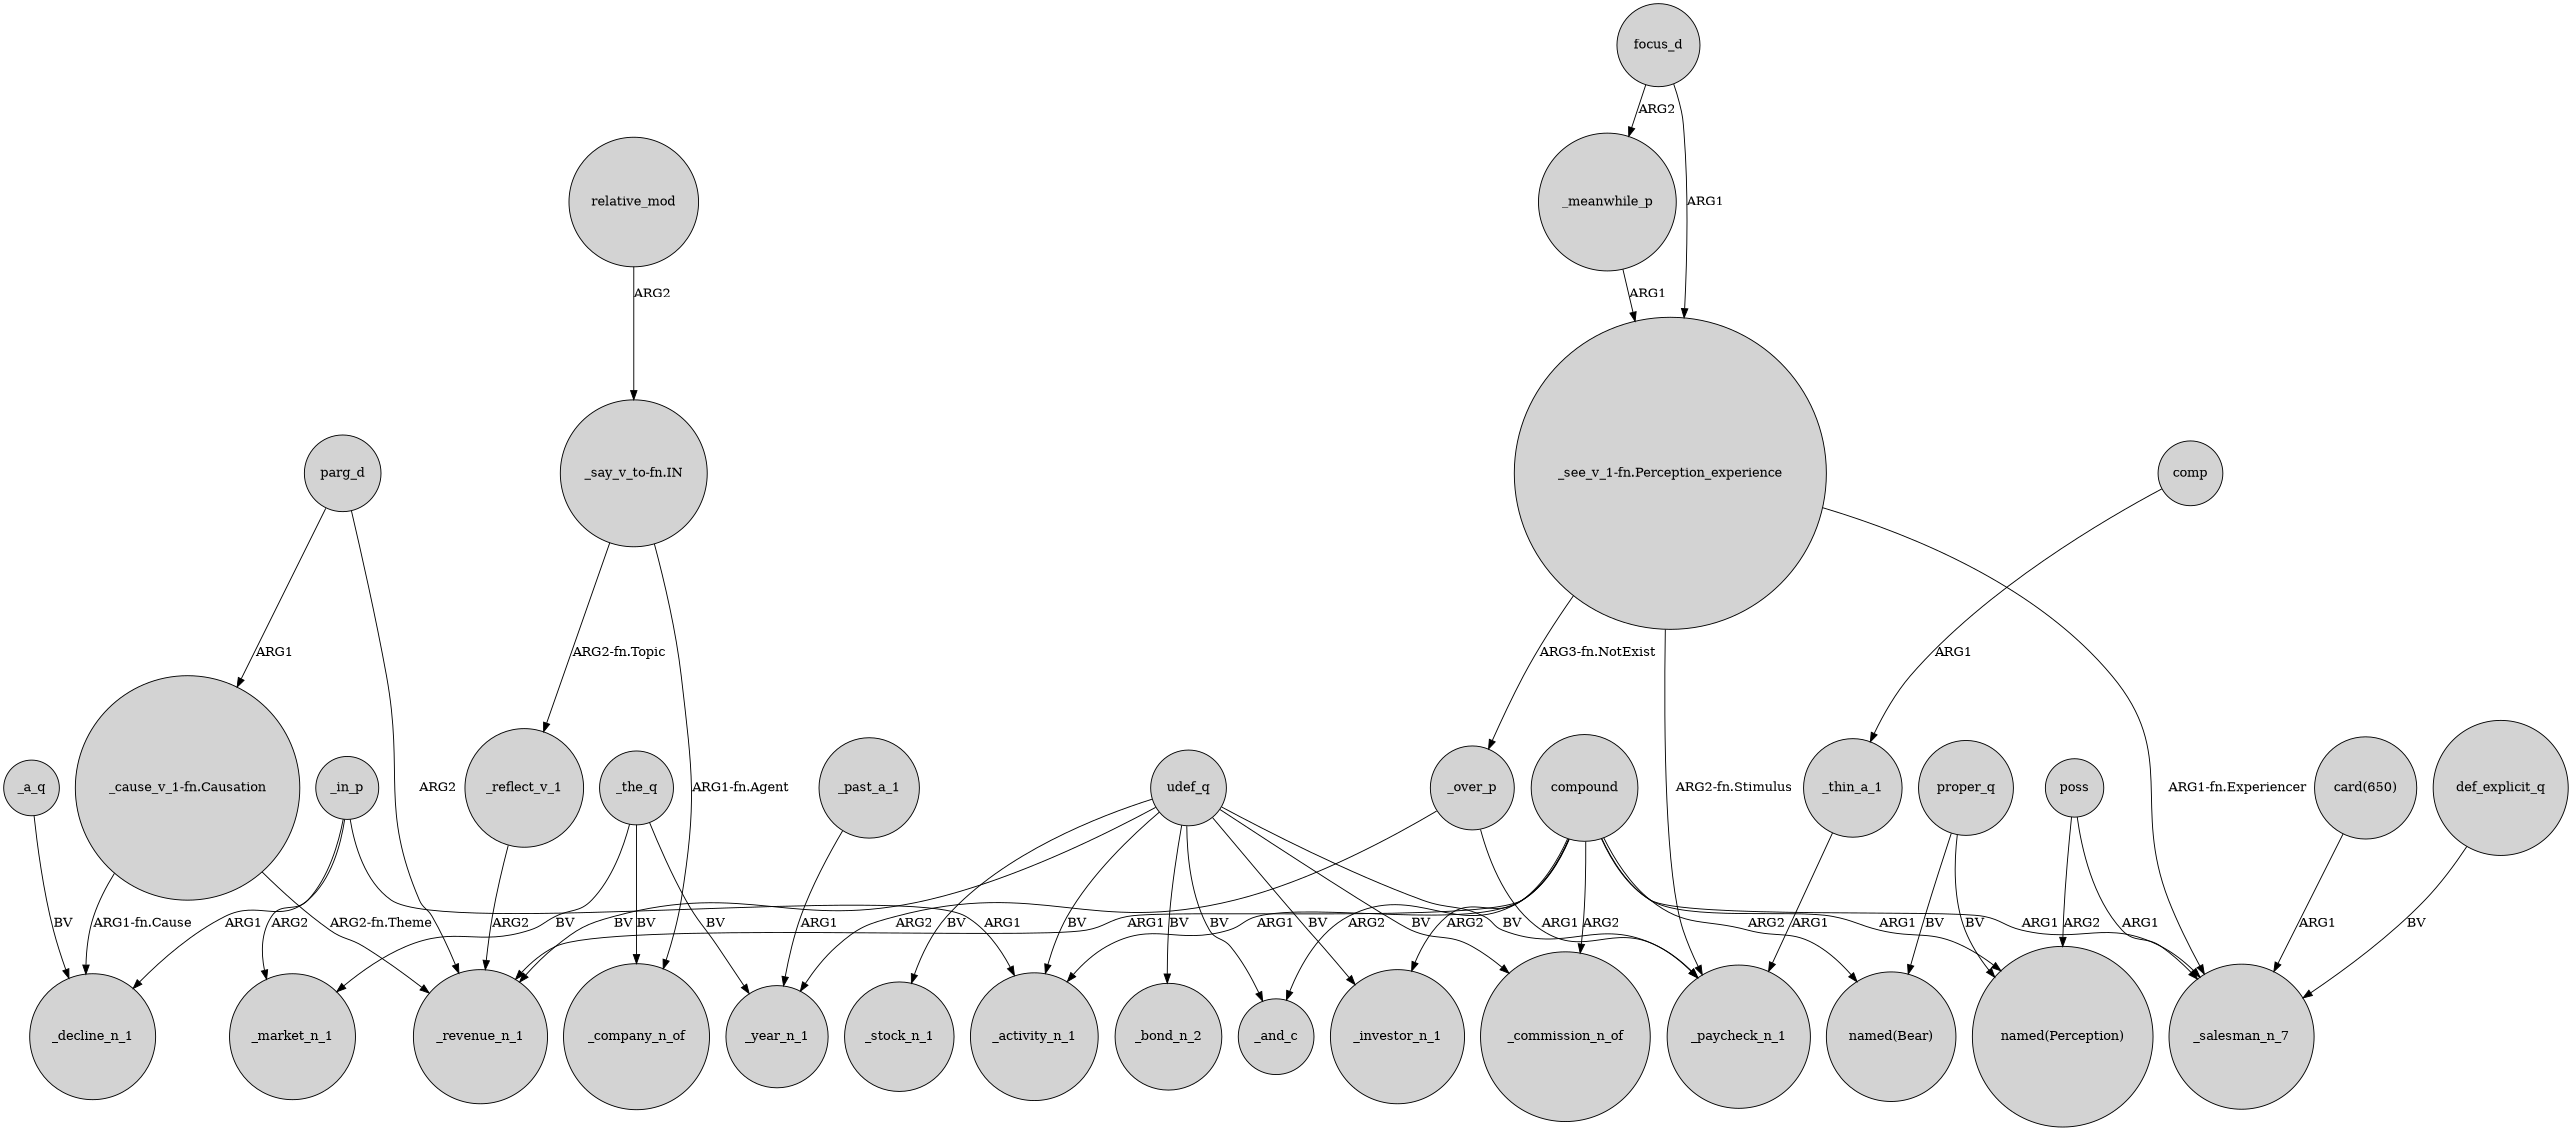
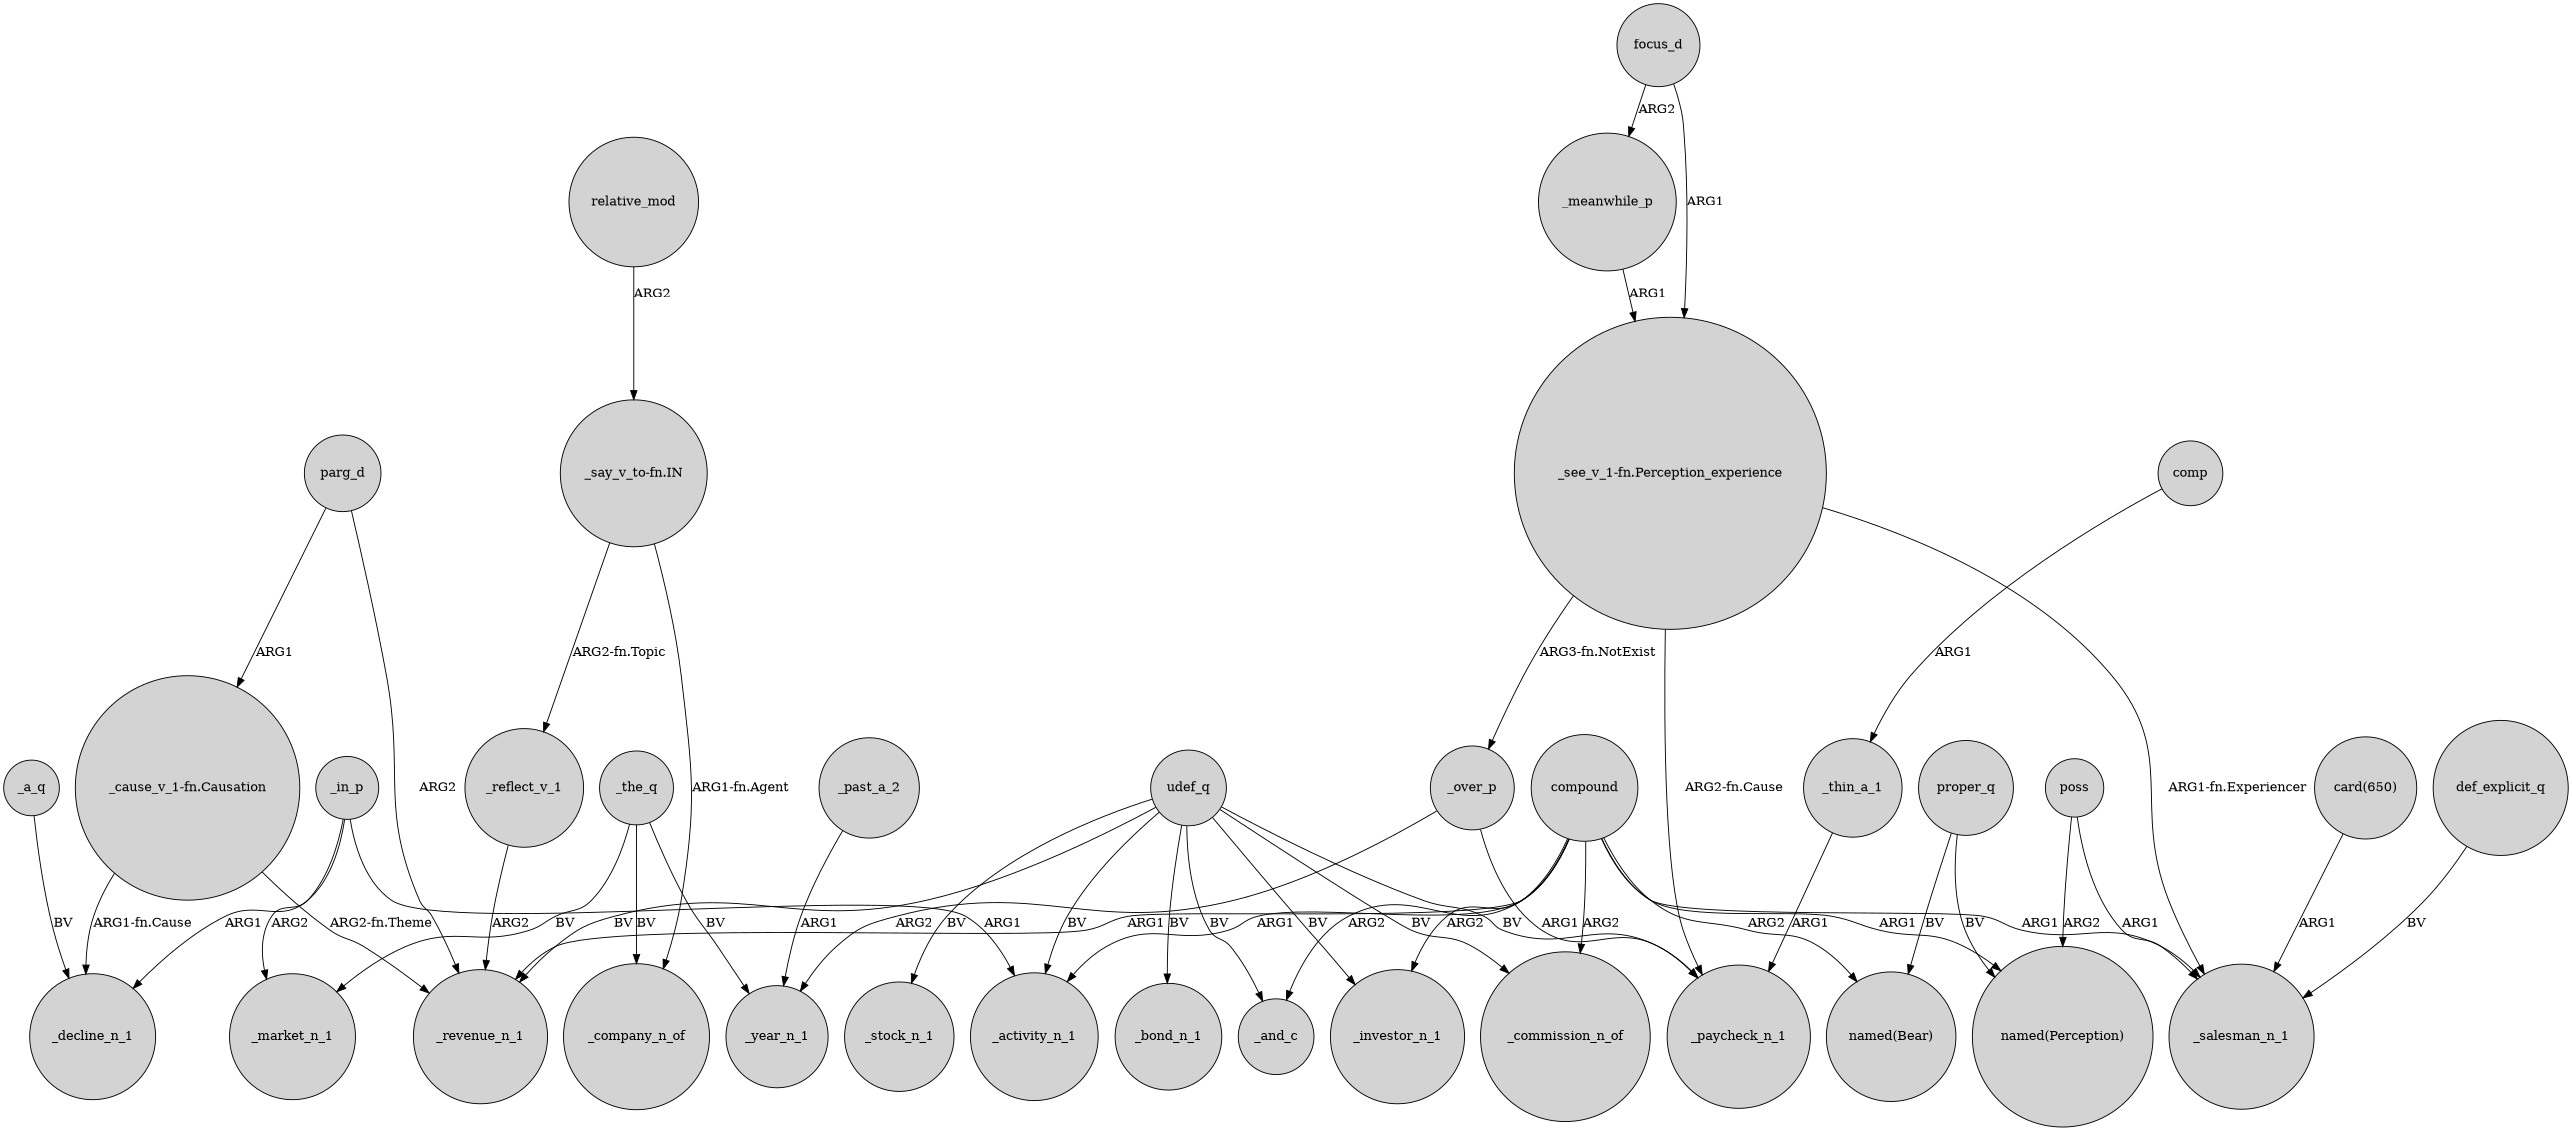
node "_past_a_1": label "_past_a_1" -> "_past_a_2"
edge "_see_v_1-fn.Perception_experience" -> "_paycheck_n_1": label "ARG2-fn.Stimulus" -> "ARG2-fn.Cause"
node "_bond_n_2": label "_bond_n_2" -> "_bond_n_1"
node "_salesman_n_7": label "_salesman_n_7" -> "_salesman_n_1"
